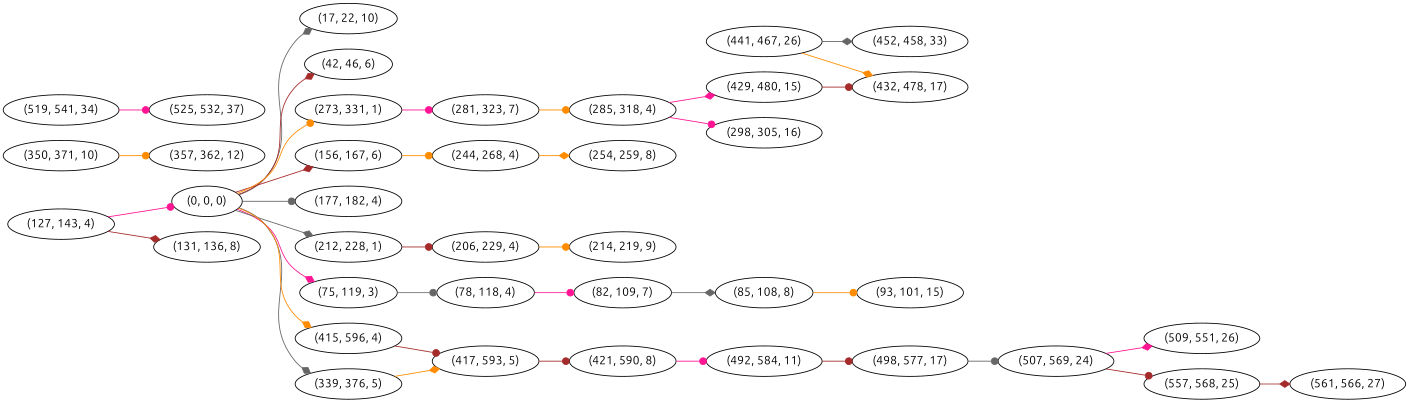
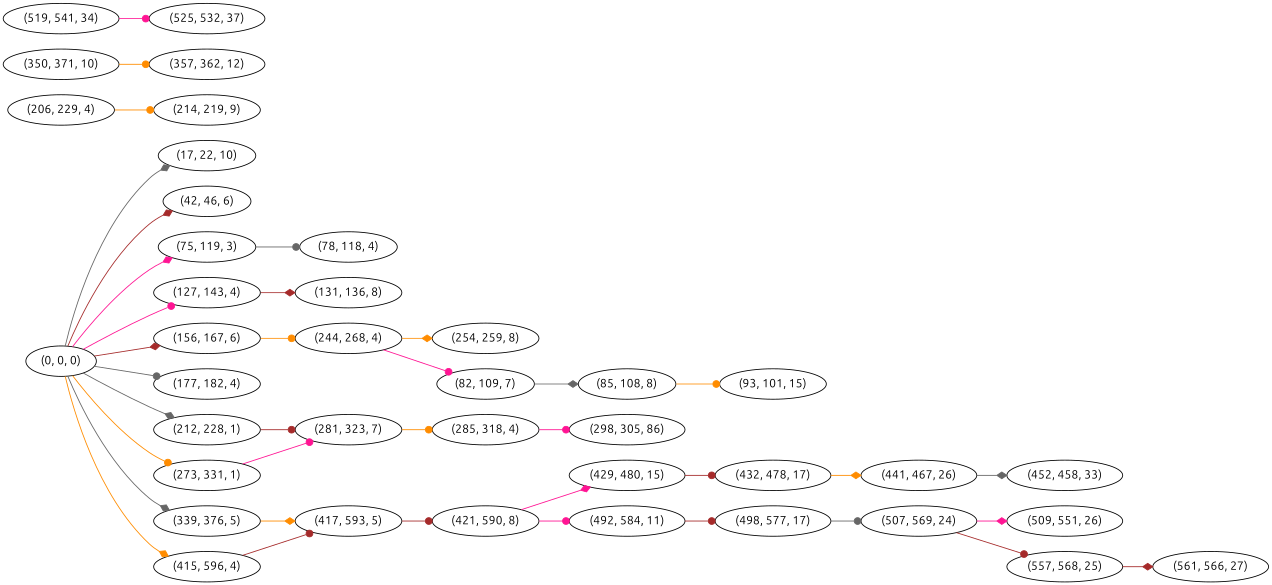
edge "(441, 467, 26)" -> "(432, 478, 17)": reversed
edge "(285, 318, 4)" -> "(429, 480, 15)": now "(421, 590, 8)" -> "(429, 480, 15)"
node "(298, 305, 16)": label "(298, 305, 16)" -> "(298, 305, 86)"
edge "(127, 143, 4)" -> "(0, 0, 0)": reversed
edge "(212, 228, 1)" -> "(206, 229, 4)": now "(212, 228, 1)" -> "(281, 323, 7)"
edge "(78, 118, 4)" -> "(82, 109, 7)": now "(244, 268, 4)" -> "(82, 109, 7)"
